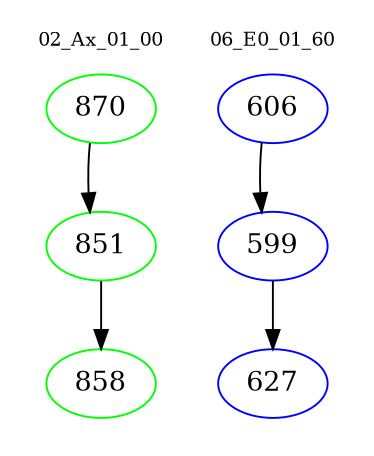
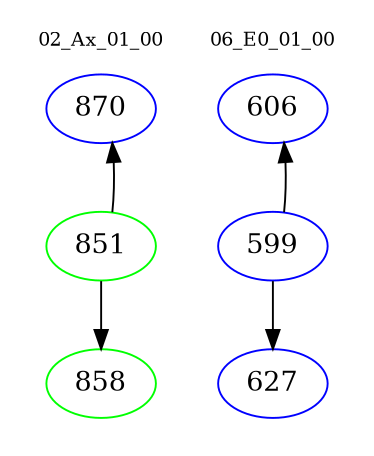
cluster "06_E0_01_60": label "06_E0_01_60" -> "06_E0_01_00"
node "870": color green -> blue
edge "870" -> "851": reversed
edge "606" -> "599": reversed
